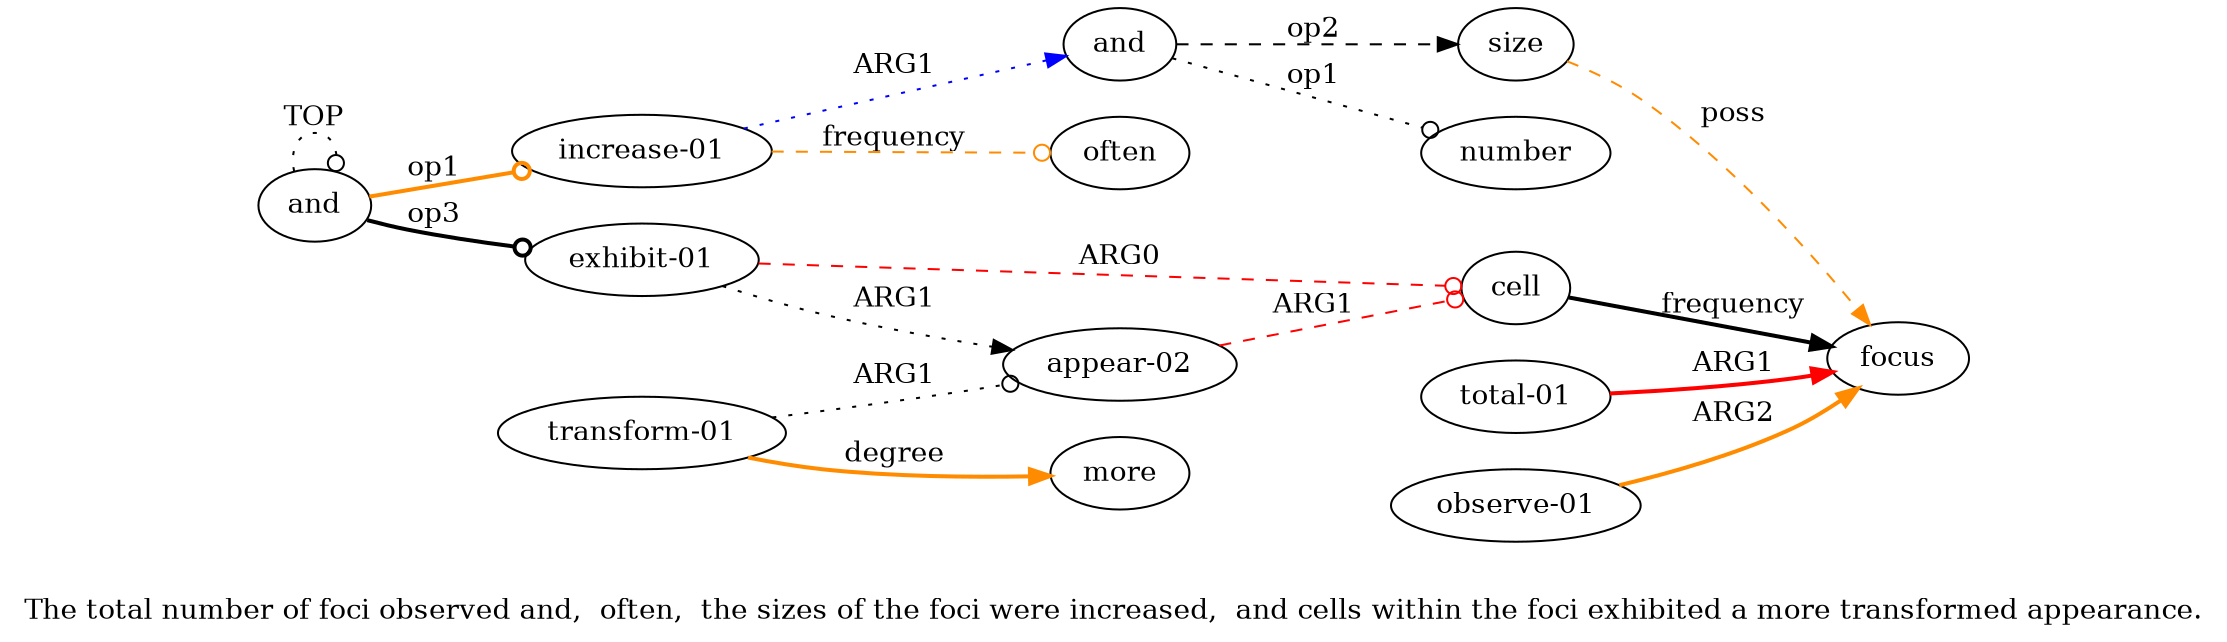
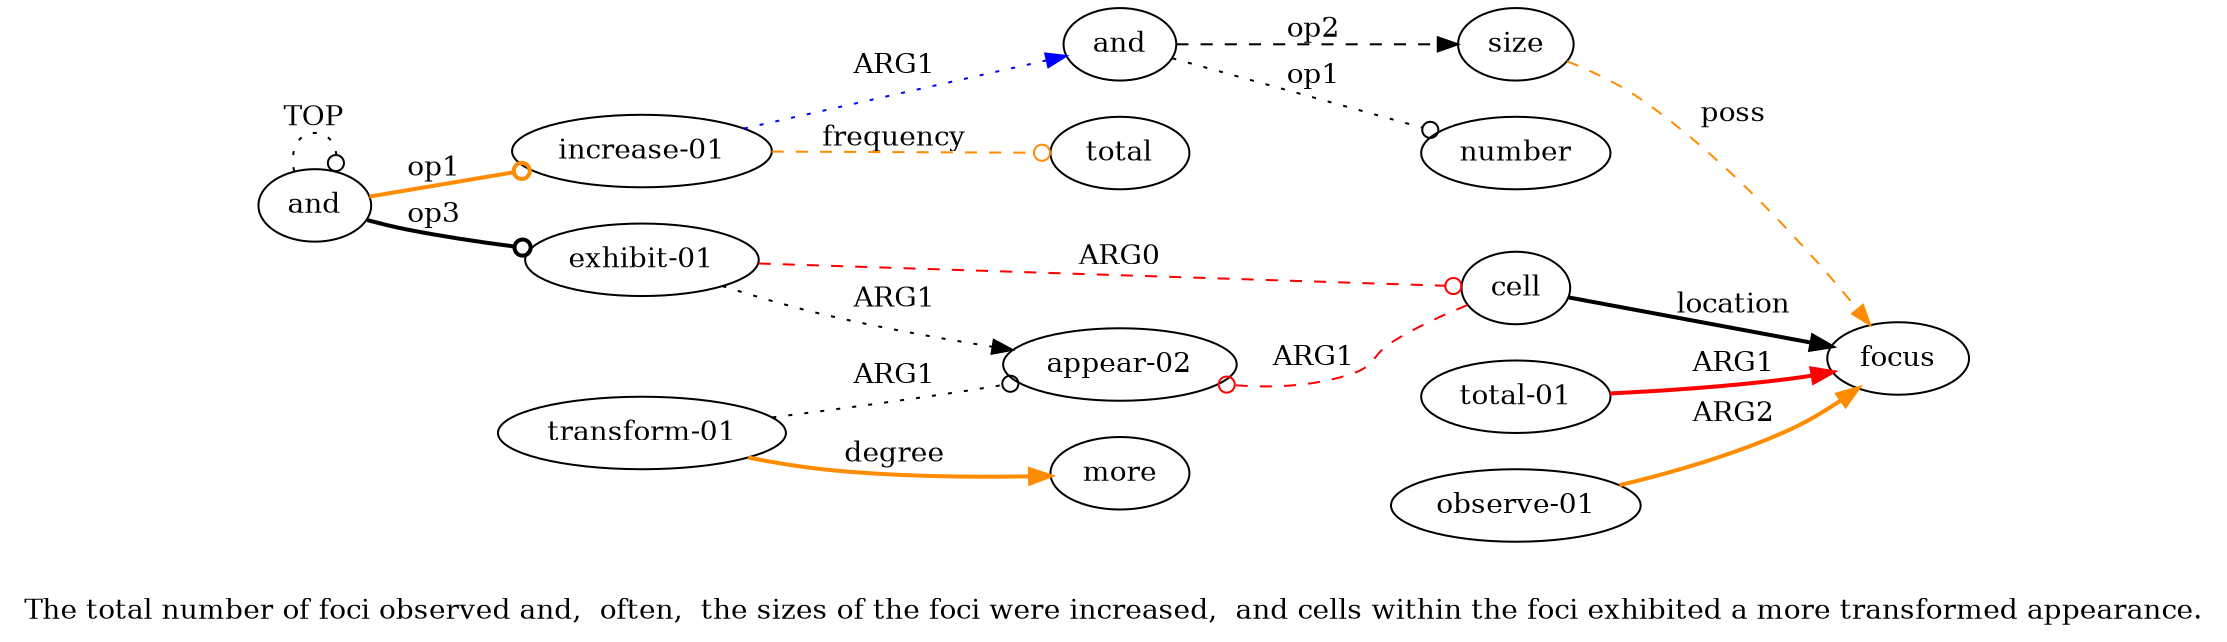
node "often": label "often" -> "total"
edge "cell" -> "focus": label "frequency" -> "location"
edge "appear-02" -> "cell": reversed
